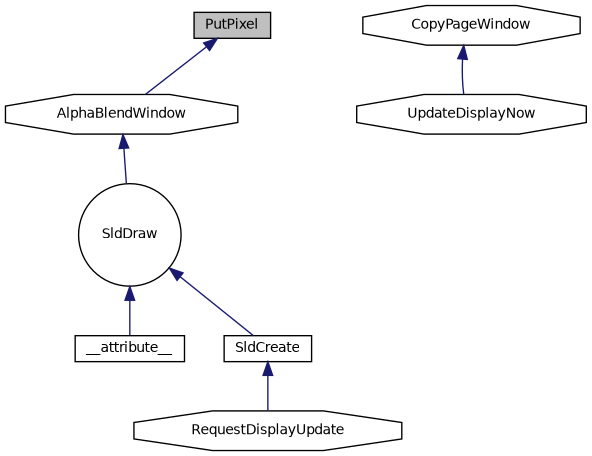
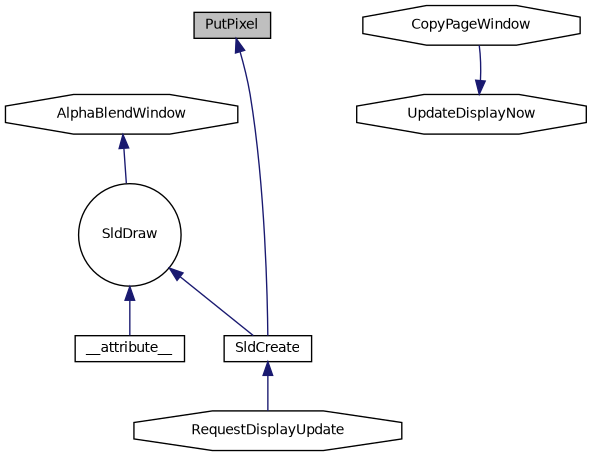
edge "AlphaBlendWindow" -> "PutPixel": now "SldCreate" -> "PutPixel"
edge "UpdateDisplayNow" -> "CopyPageWindow": reversed
